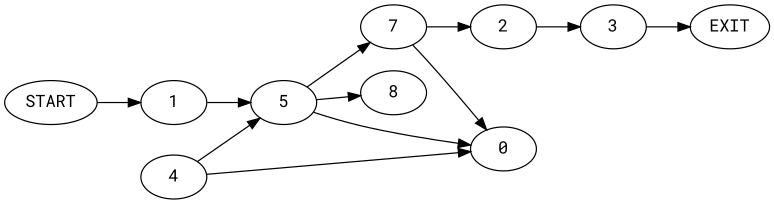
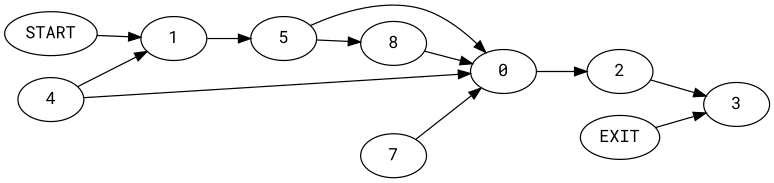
edge "7" -> "2": now "0" -> "2"
edge "3" -> "EXIT": reversed
edge "8" -> "0": added
edge "5" -> "7": removed
edge "4" -> "5": now "4" -> "1"
